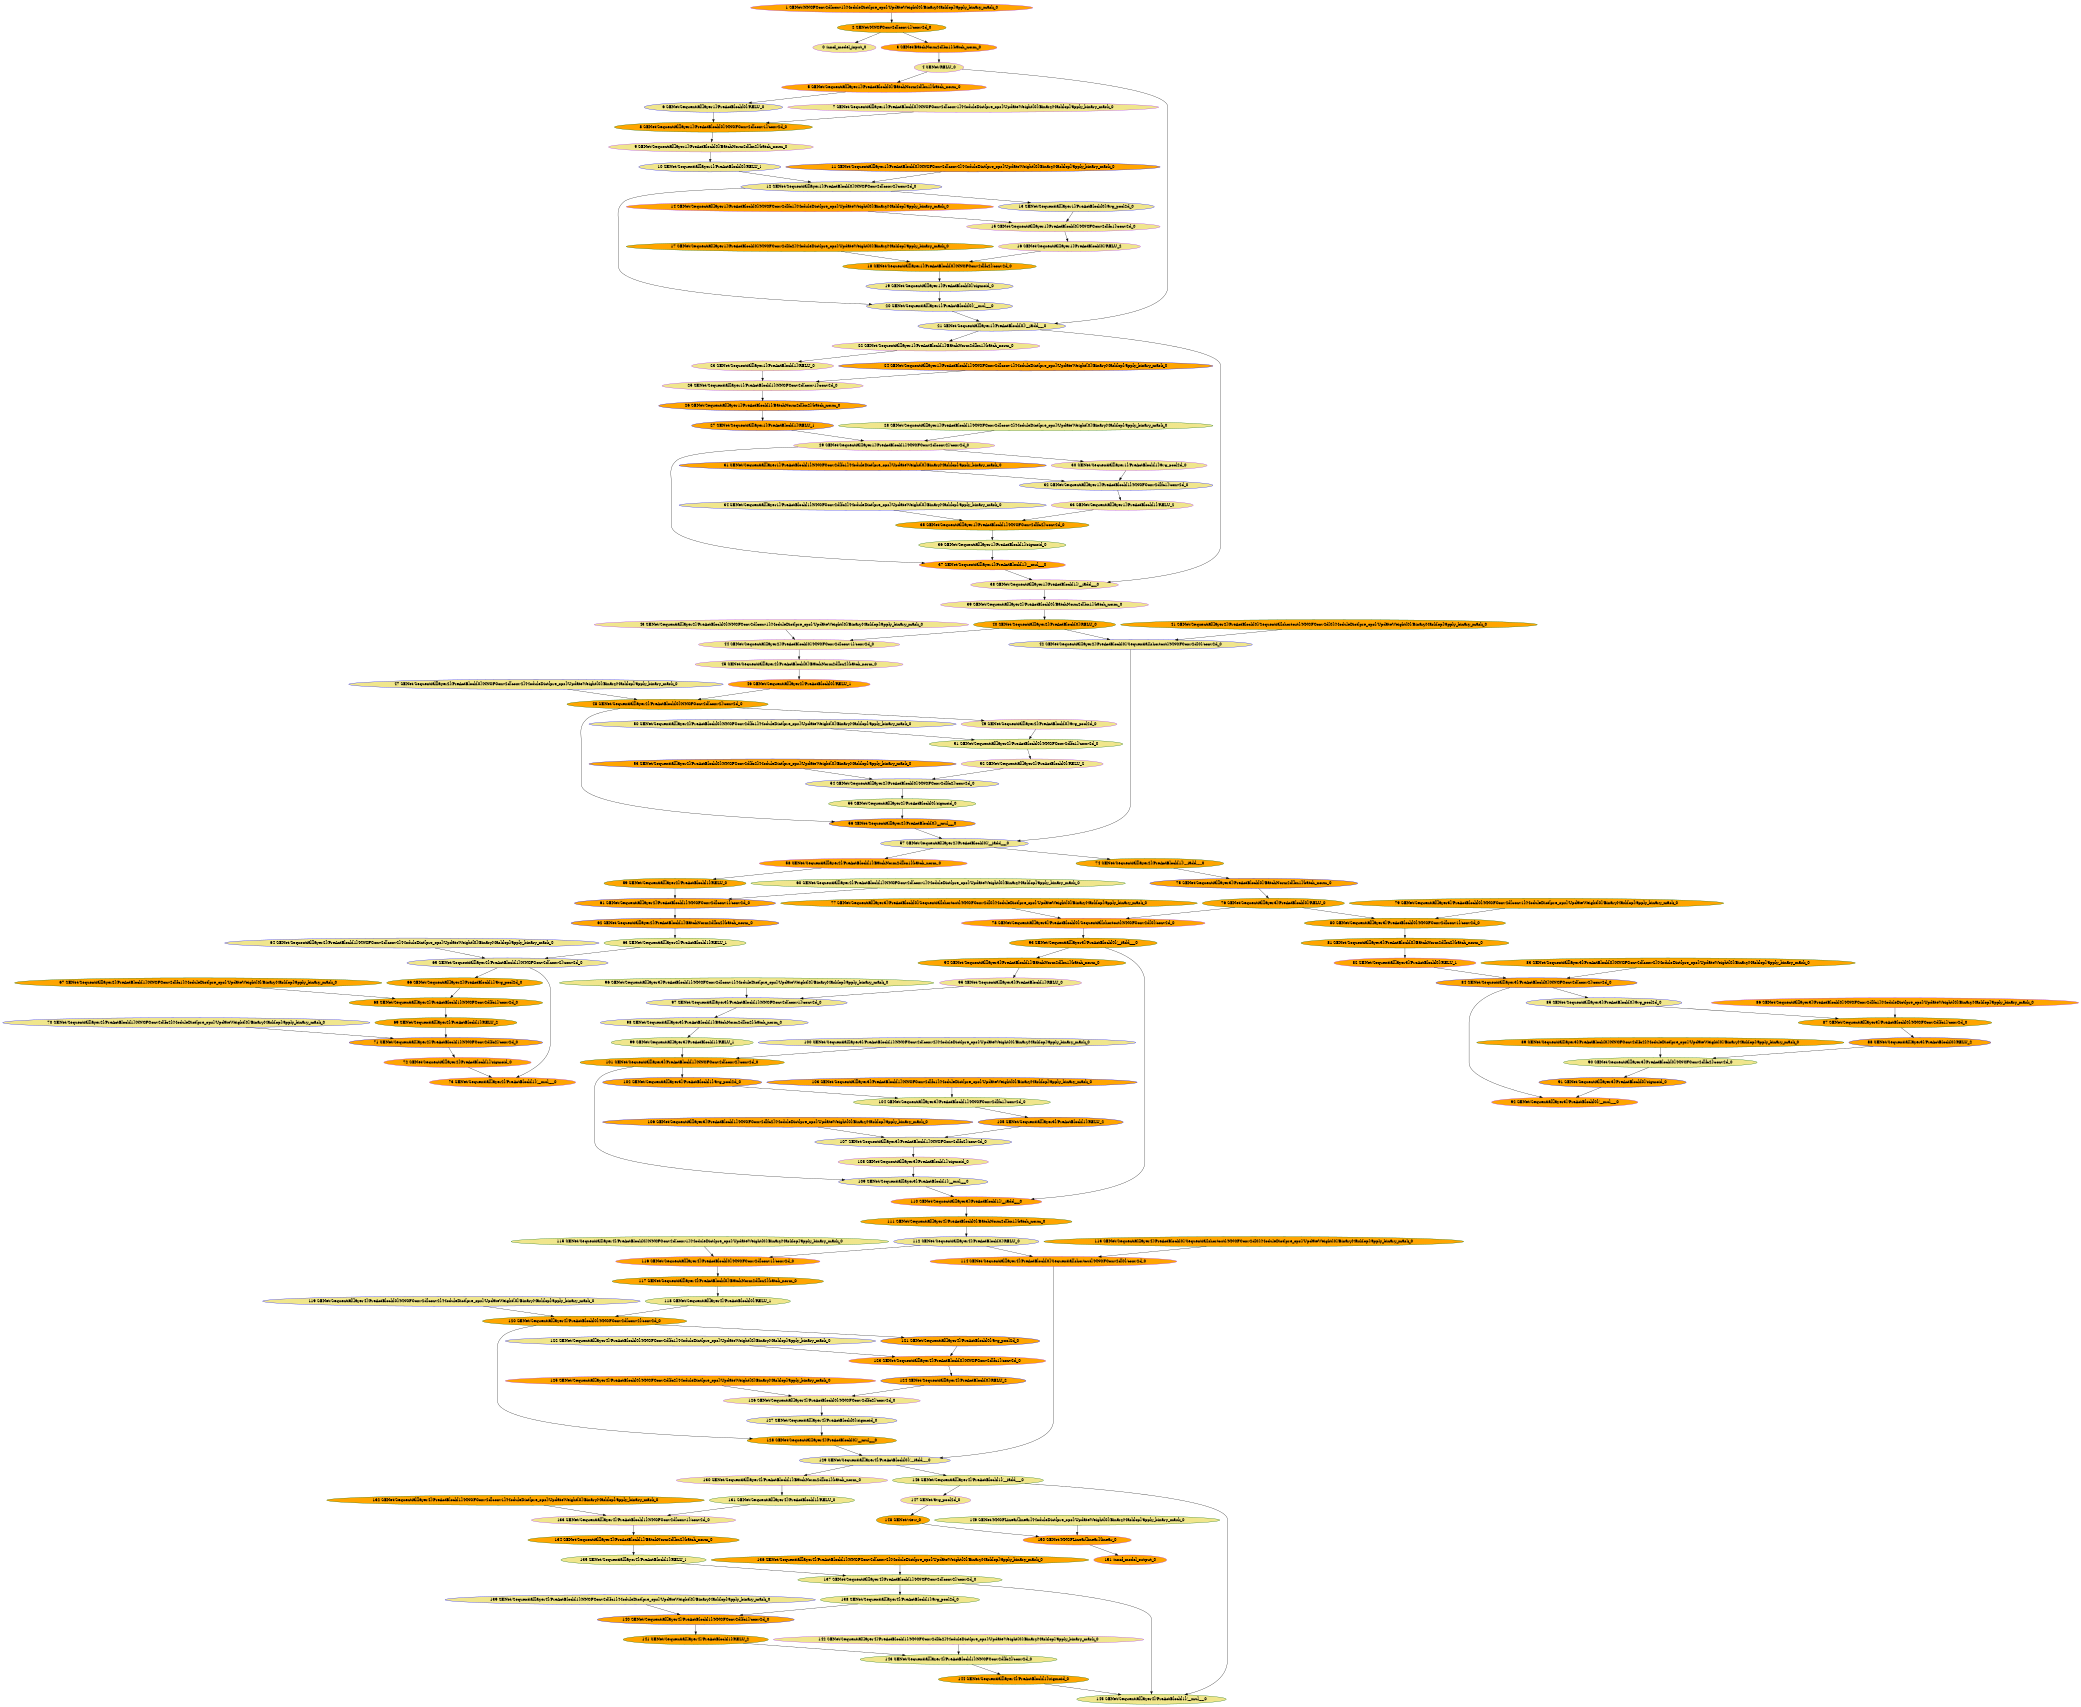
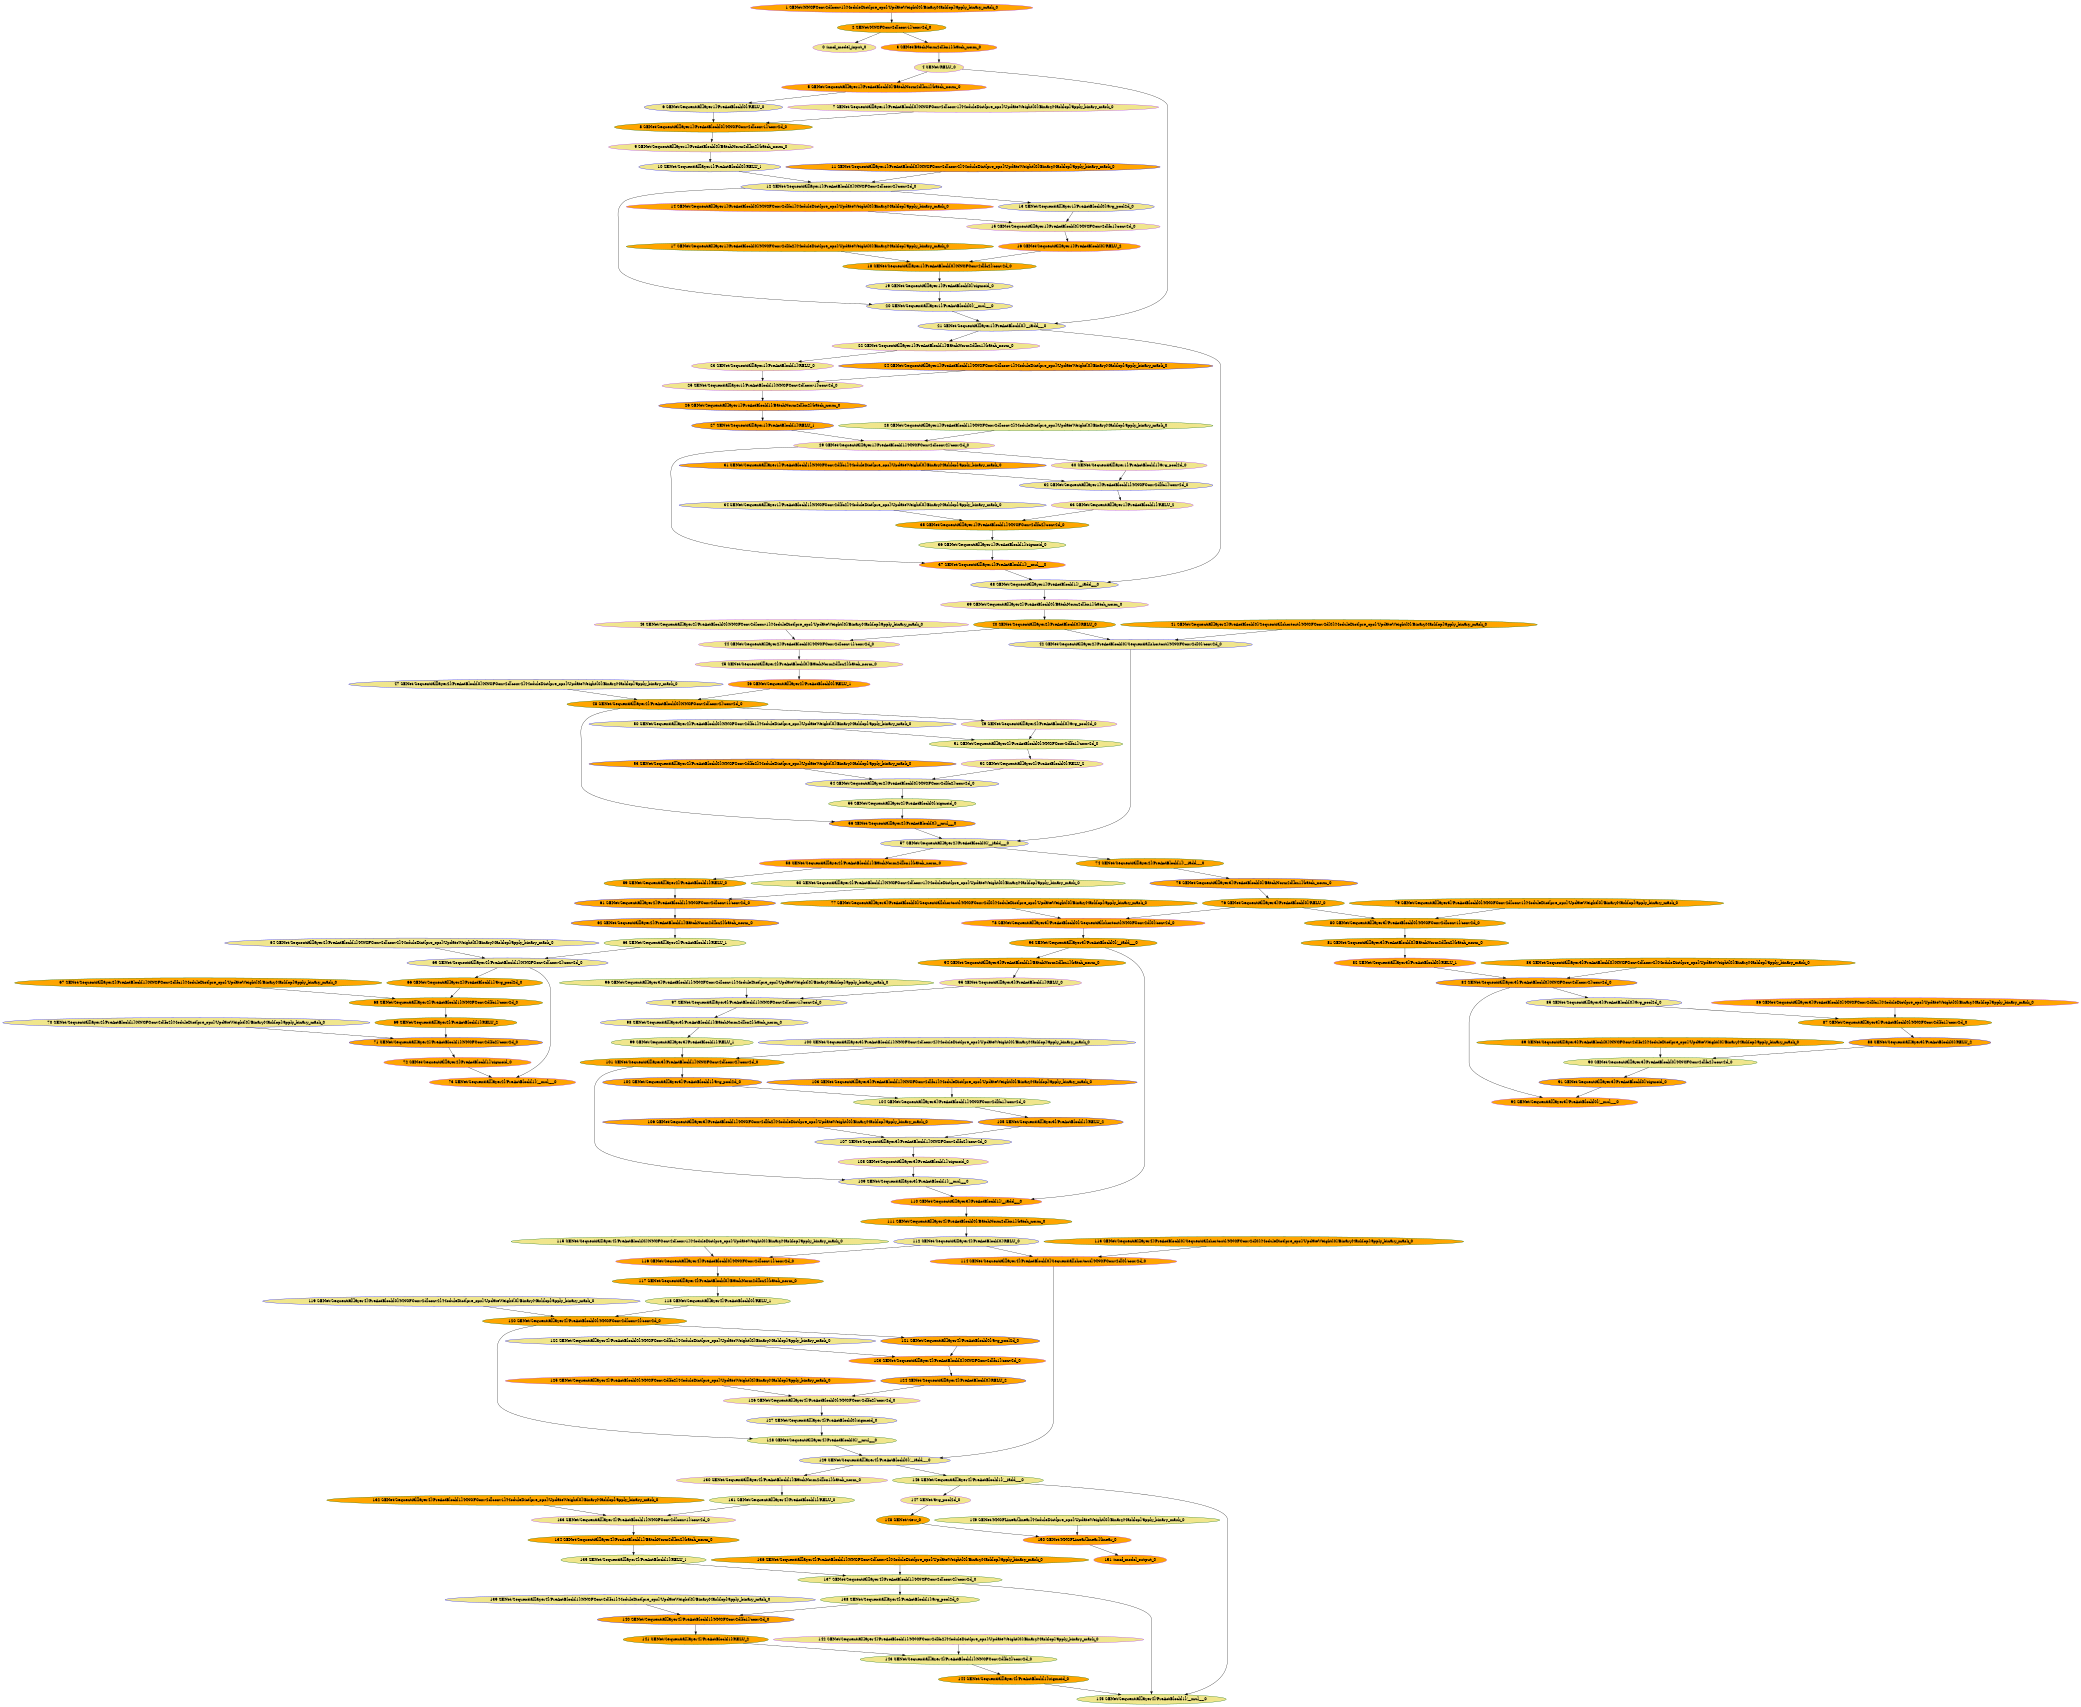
node "16 SENet/Sequential[layer1]/PreActBlock[0]/RELU_2": fillcolor khaki -> orange
node "38 SENet/Sequential[layer1]/PreActBlock[1]/__iadd___0": color purple -> blue
node "128 SENet/Sequential[layer4]/PreActBlock[0]/__mul___0": fillcolor orange -> khaki
